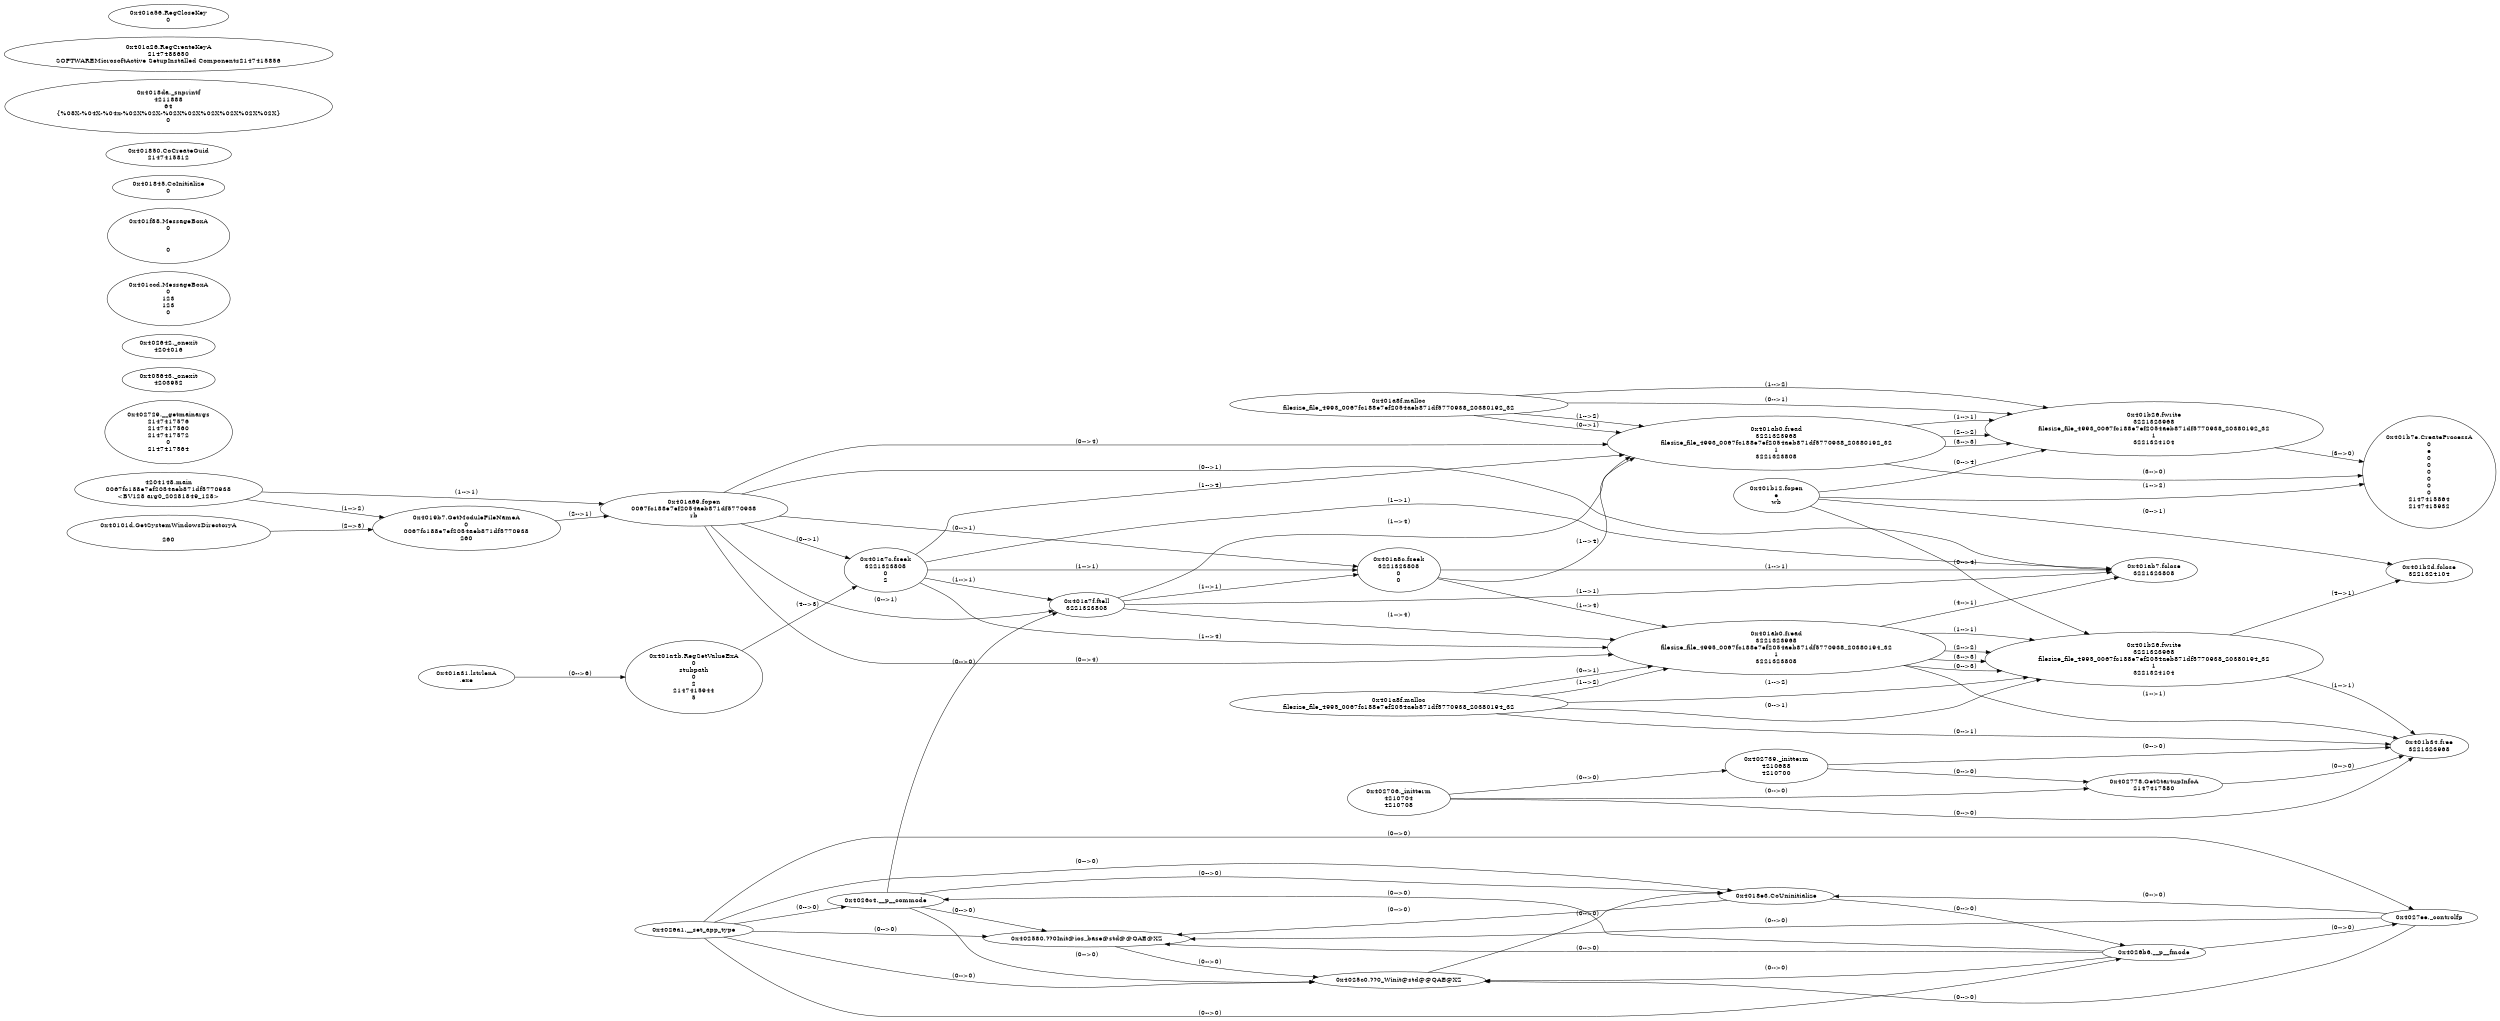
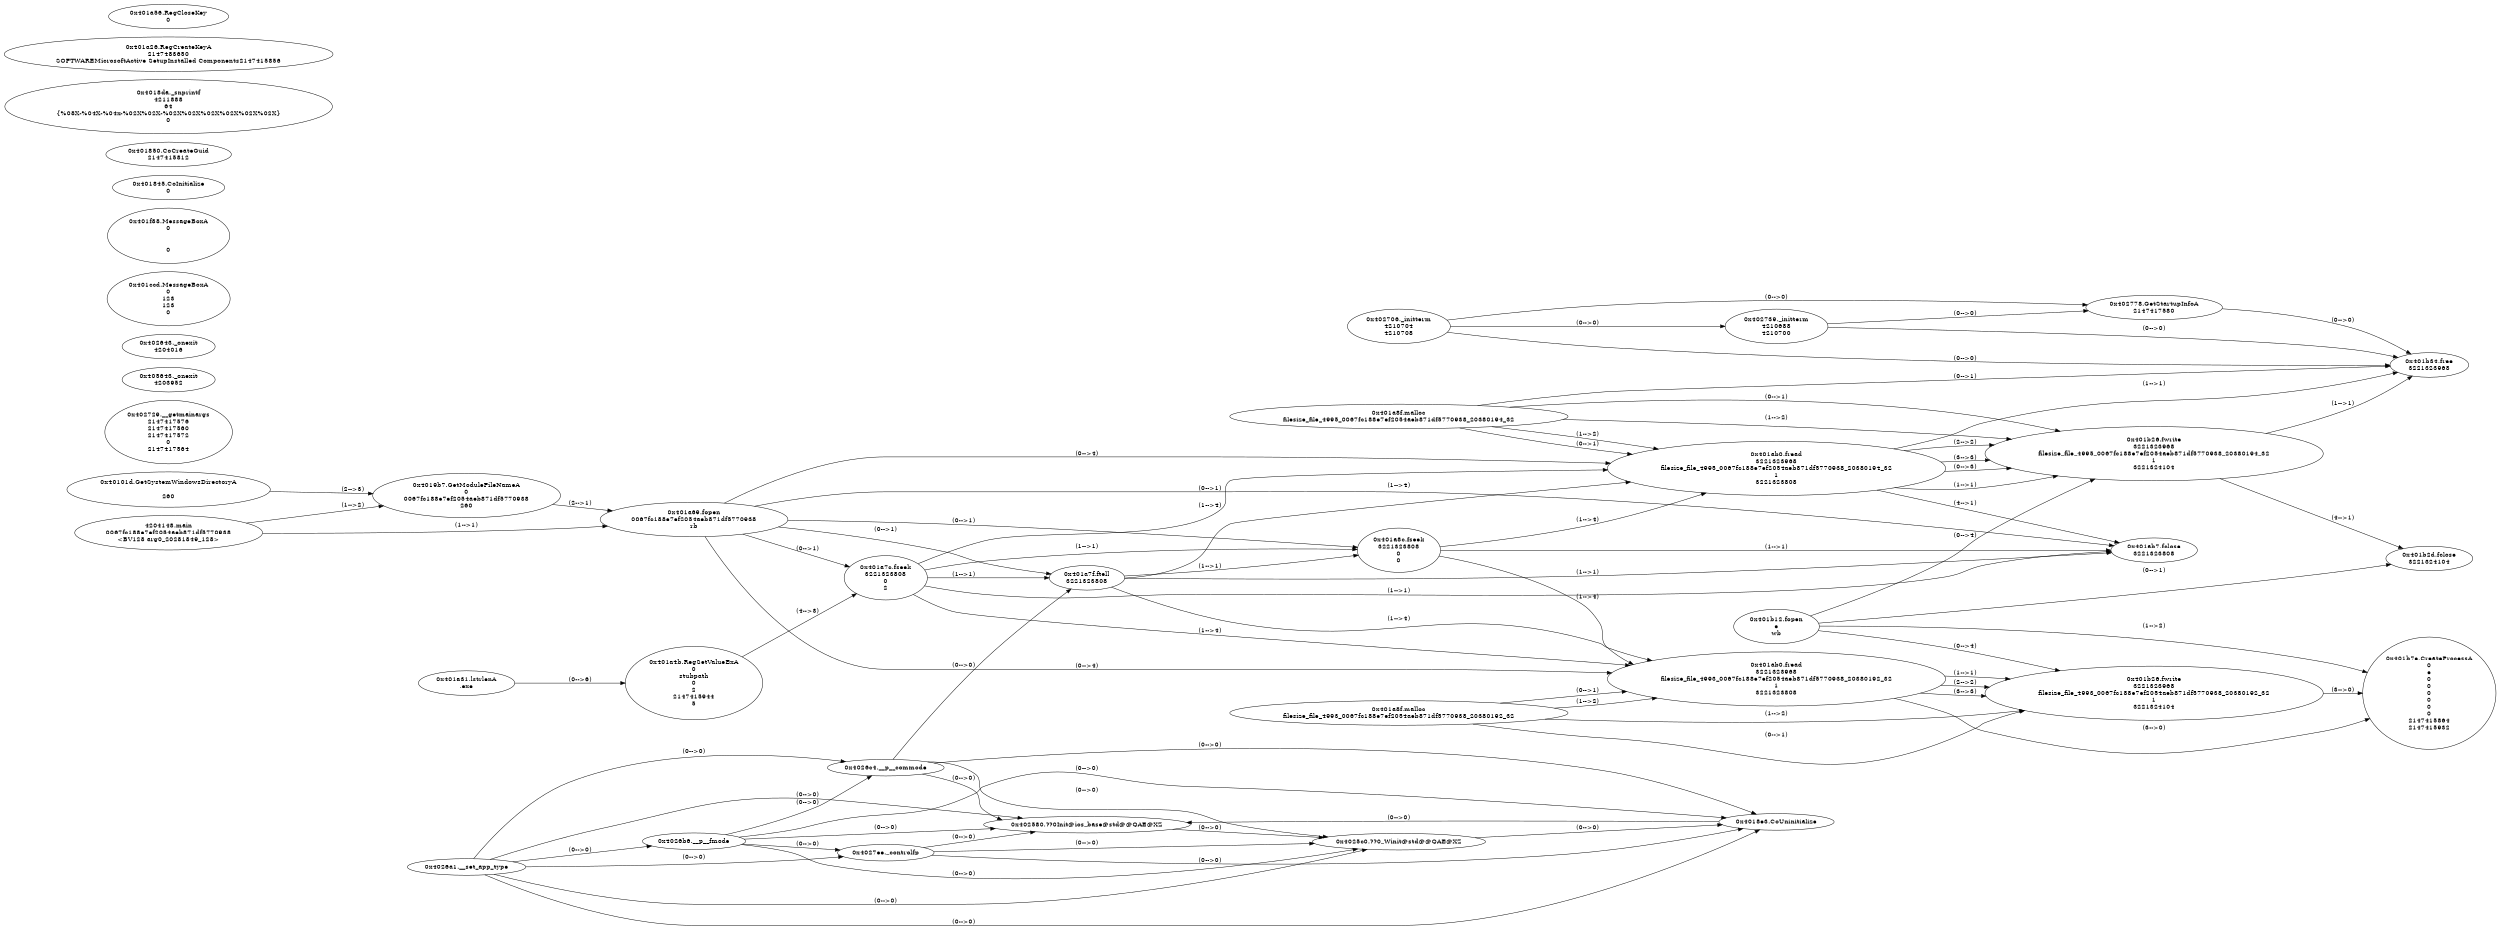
node "0x402642._onexit 4204016": label "0x402642._onexit 4204016" -> "0x402643._onexit 4204016"
edge "0x4018e3.CoUninitialize" -> "0x4026b6.__p__fmode": reversed
